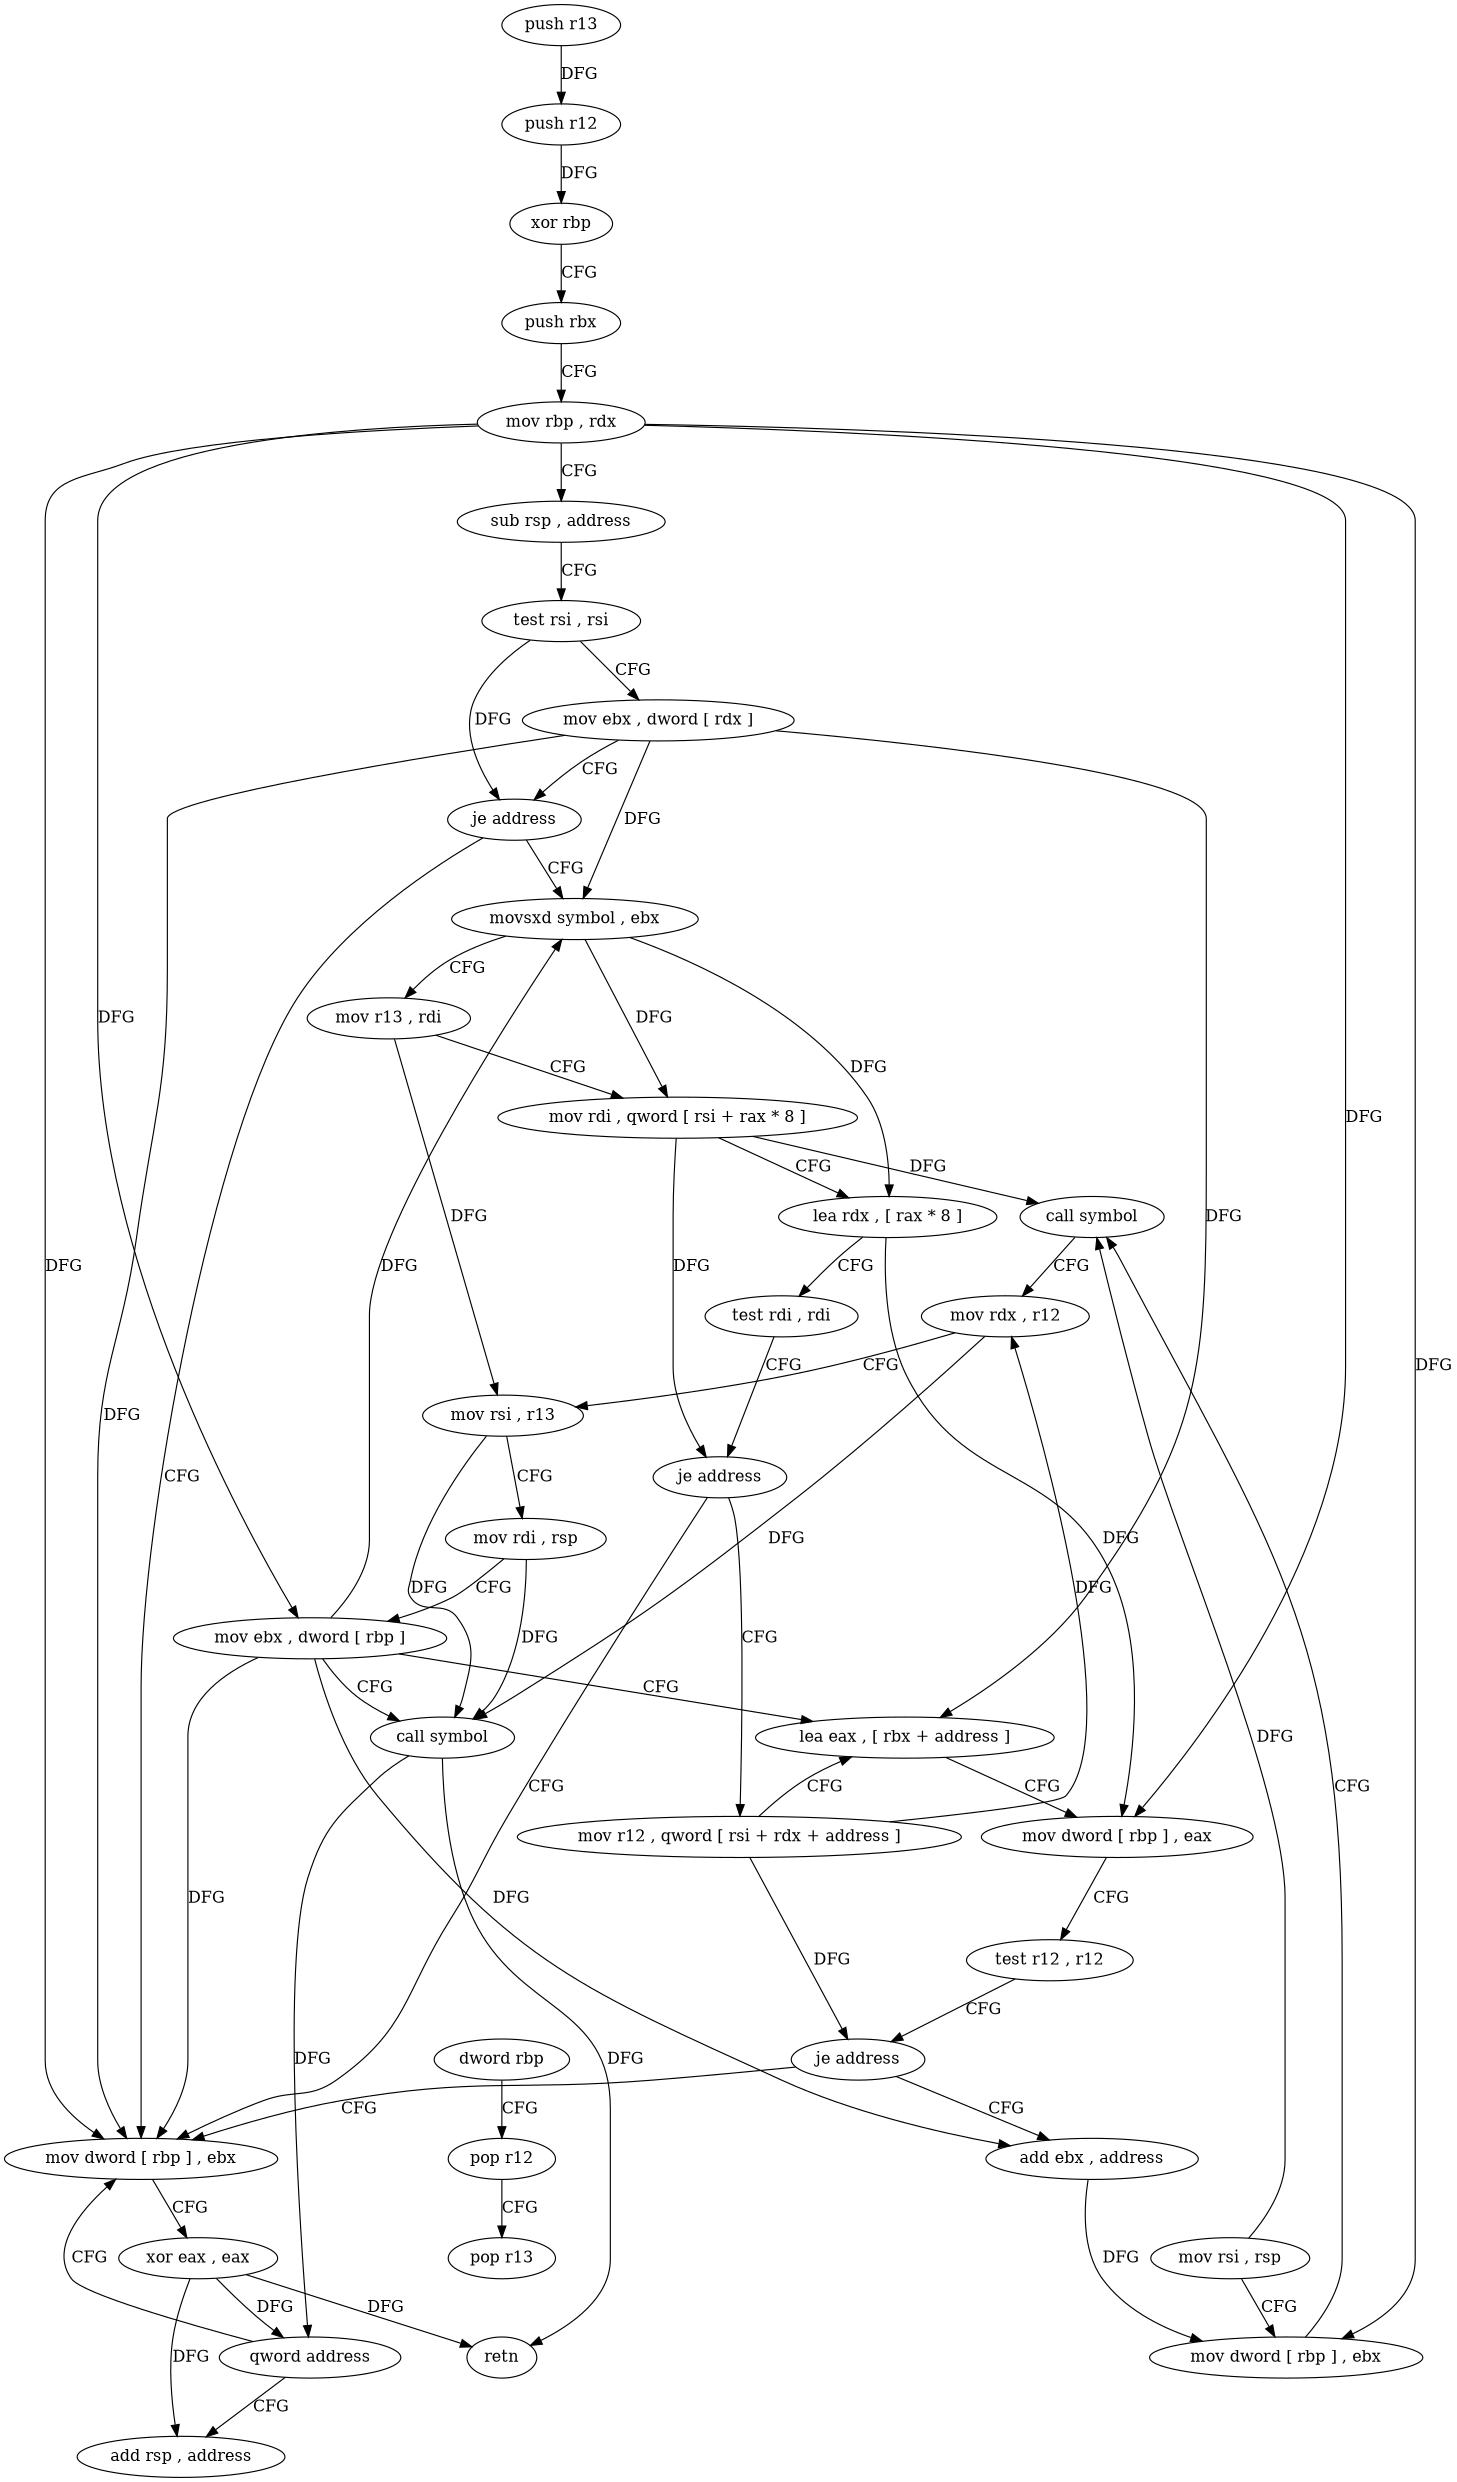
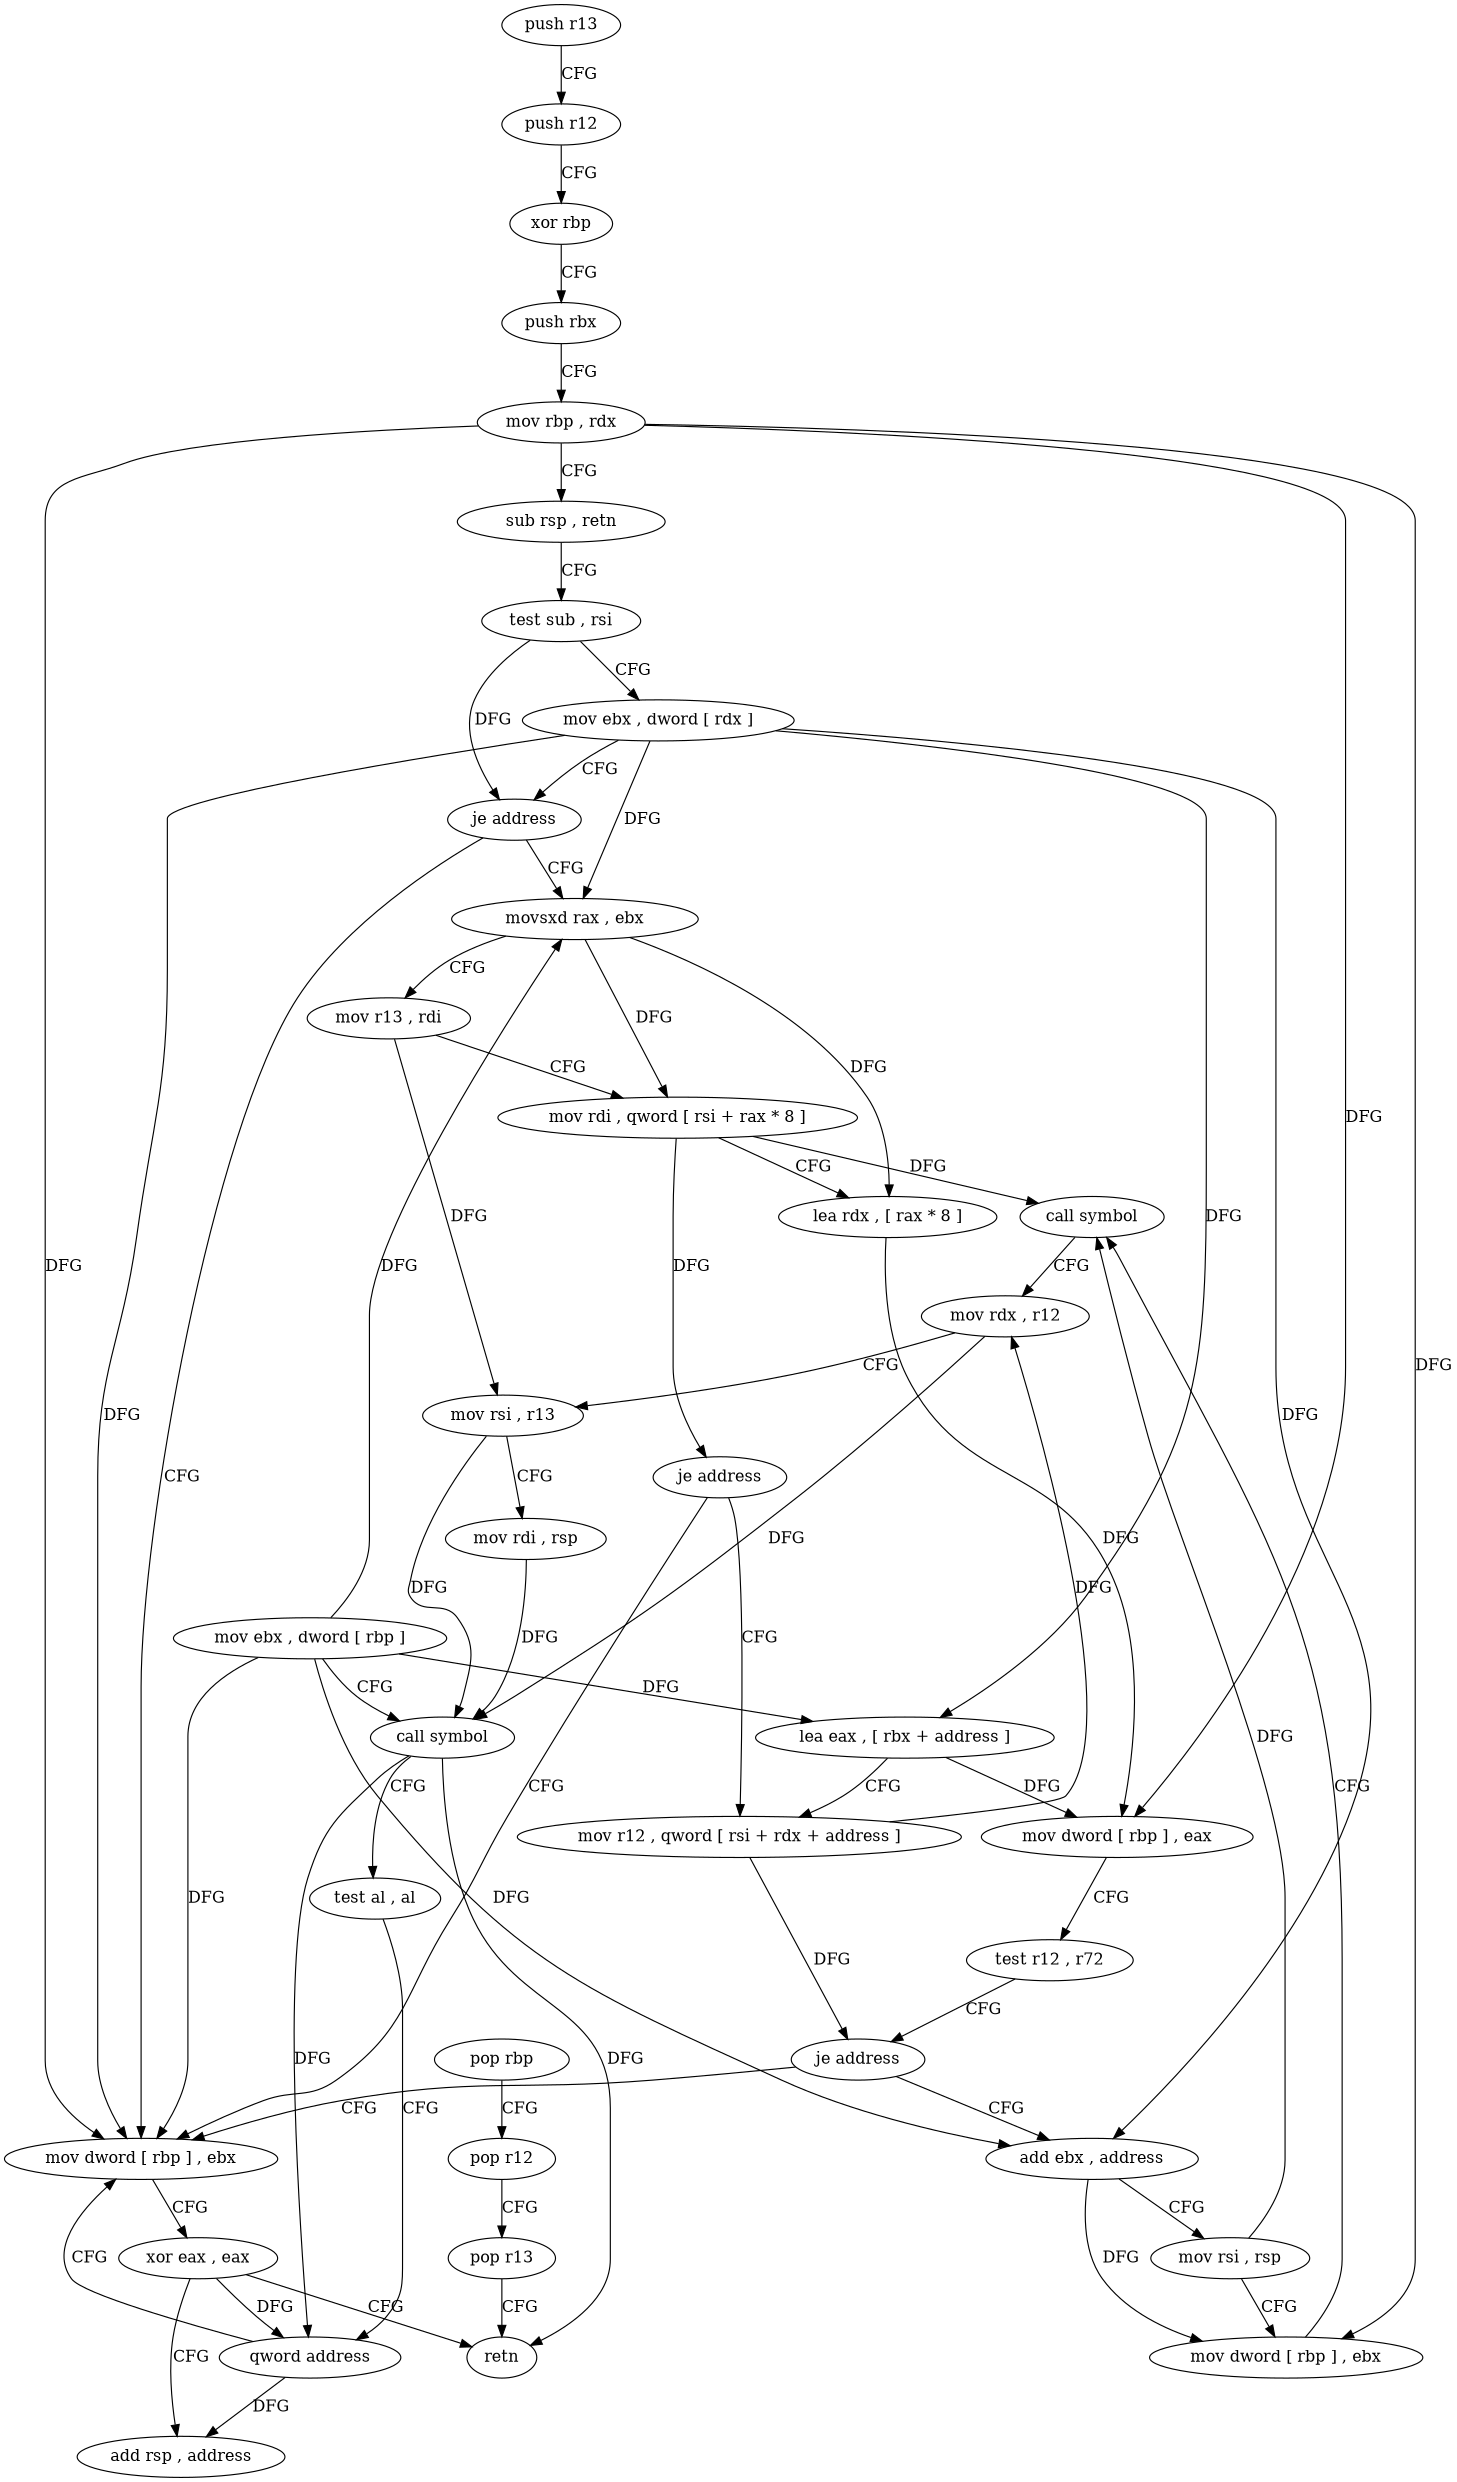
edge "push r13" -> "push r12": label "DFG" -> "CFG"
edge "push r12" -> "xor rbp": label "DFG" -> "CFG"
node "sub rsp , address": label "sub rsp , address" -> "sub rsp , retn"
node "test rsi , rsi": label "test rsi , rsi" -> "test sub , rsi"
edge "mov rbp , rdx" -> "mov ebx , dword [ rbp ]": removed, label "DFG"
node "movsxd symbol , ebx": label "movsxd symbol , ebx" -> "movsxd rax , ebx"
edge "mov ebx , dword [ rdx ]" -> "add ebx , address": added, label "DFG"
node "test rdi , rdi": removed
edge "mov rdi , rsp" -> "mov ebx , dword [ rbp ]": removed, label "CFG"
edge "mov ebx , dword [ rbp ]" -> "lea eax , [ rbx + address ]": label "CFG" -> "DFG"
edge "mov r12 , qword [ rsi + rdx + address ]" -> "lea eax , [ rbx + address ]": reversed
edge "lea eax , [ rbx + address ]" -> "mov dword [ rbp ] , eax": label "CFG" -> "DFG"
node "test al , al": added
node "test r12 , r12": label "test r12 , r12" -> "test r12 , r72"
node "dword rbp": label "dword rbp" -> "pop rbp"
edge "add ebx , address" -> "mov rsi , rsp": added, label "CFG"
edge "pop r13" -> "retn": added, label "CFG"
edge "xor eax , eax" -> "retn": label "DFG" -> "CFG"
edge "xor eax , eax" -> "add rsp , address": label "DFG" -> "CFG"
edge "qword address" -> "add rsp , address": label "CFG" -> "DFG"
